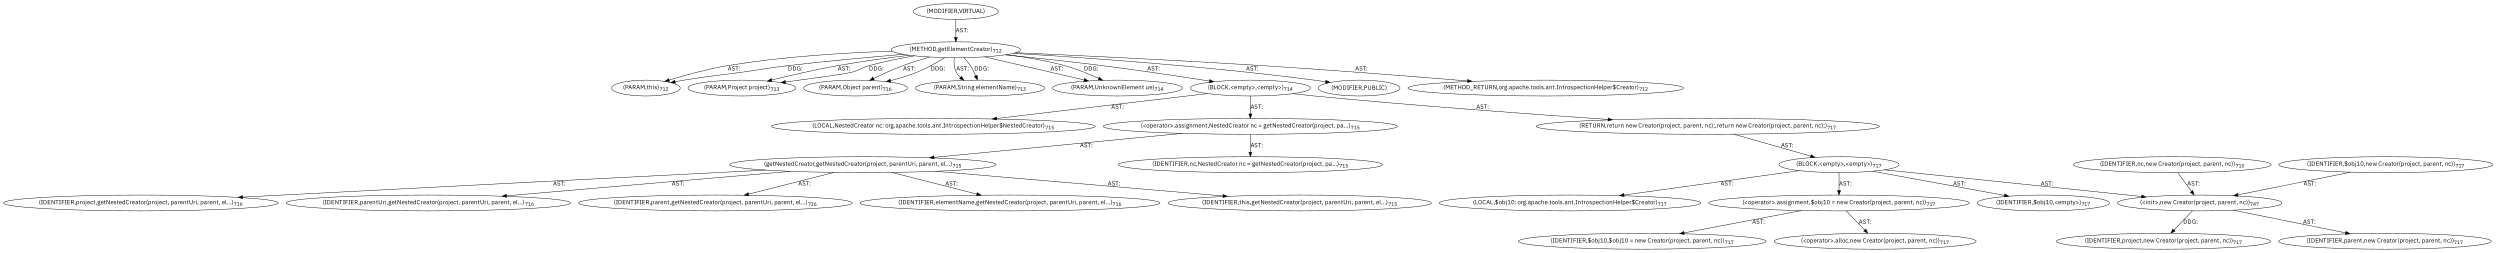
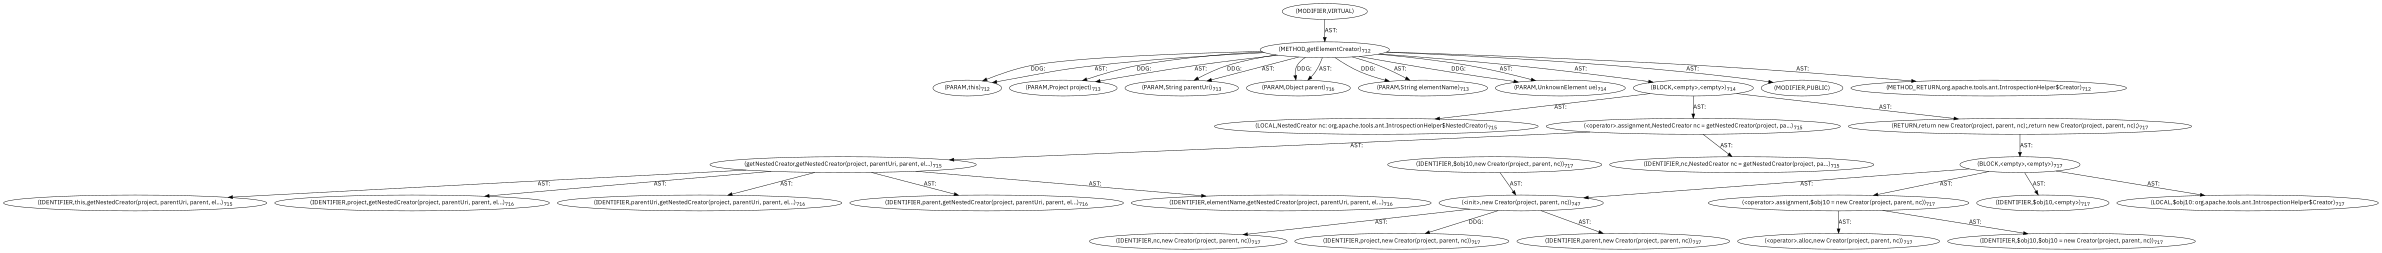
node "(PARAM,String parentUri)": added
node "(IDENTIFIER,nc,new Creator(project, parent, nc))": text "710" -> "717"
edge "(IDENTIFIER,nc,new Creator(project, parent, nc))" -> "(<init>,new Creator(project, parent, nc))": reversed
